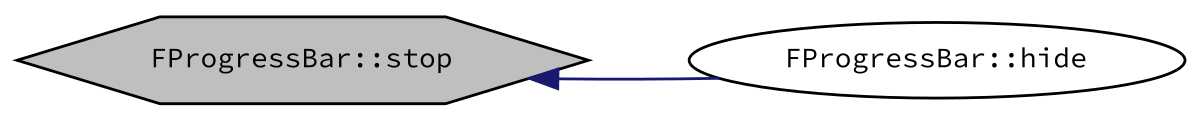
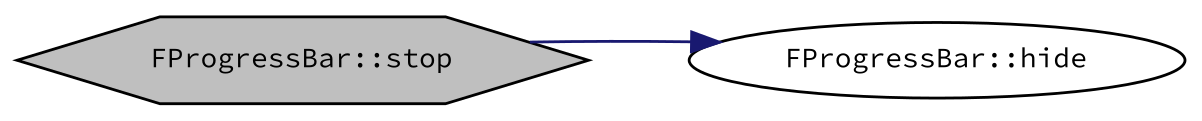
edge "FProgressBar::hide" -> "FProgressBar::stop": reversed
